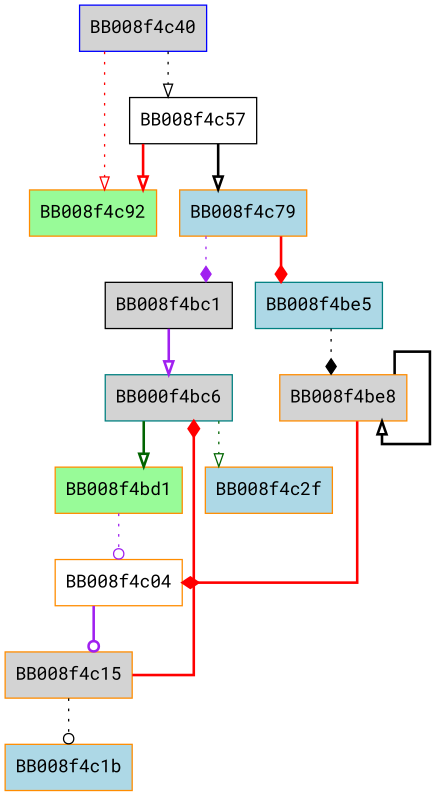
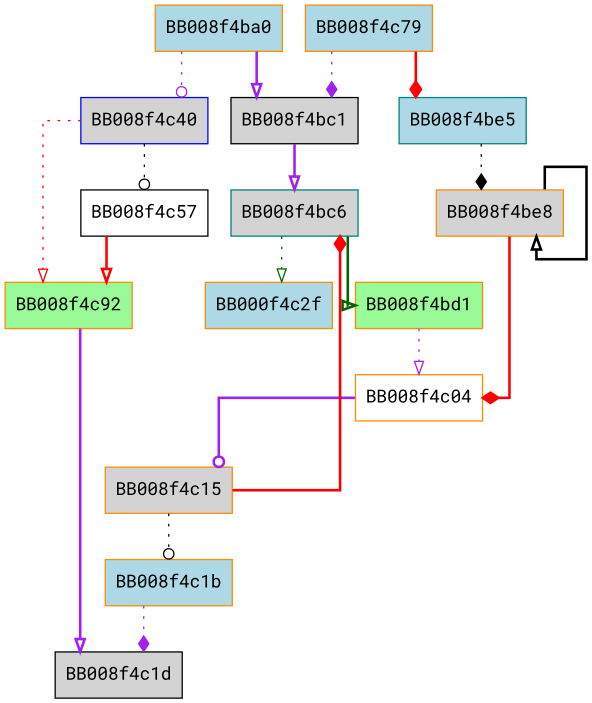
node "BB008f4ba0": added
edge "BB008f4c40" -> "BB008f4c57": arrowhead onormal -> odot
edge "BB008f4c57" -> "BB008f4c79": removed
node "BB000f4bc6": label "BB000f4bc6" -> "BB008f4bc6"
node "BB008f4c2f": label "BB008f4c2f" -> "BB000f4c2f"
edge "BB008f4bd1" -> "BB008f4c04": arrowhead odot -> onormal
node "BB008f4c1d": added
